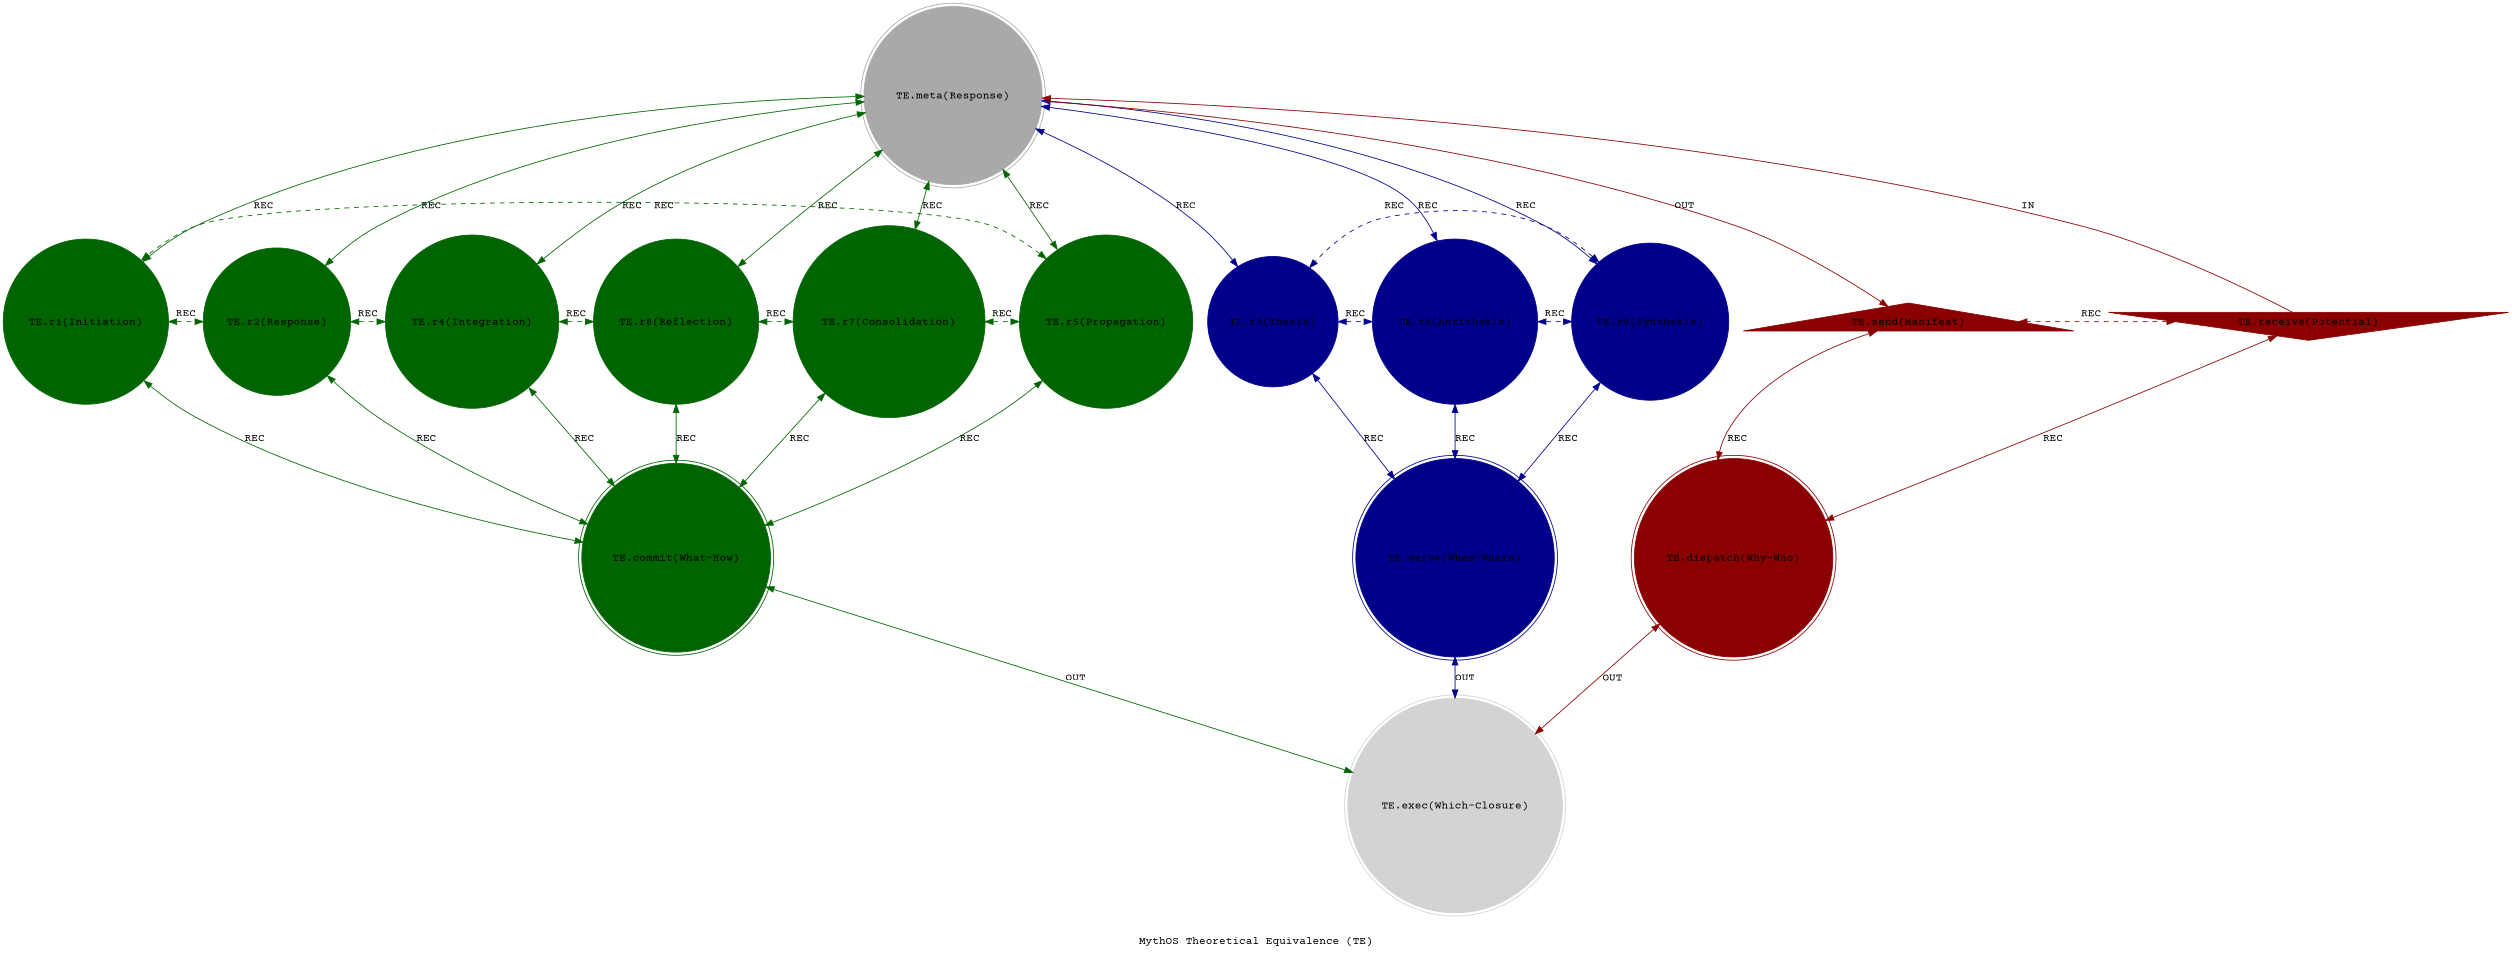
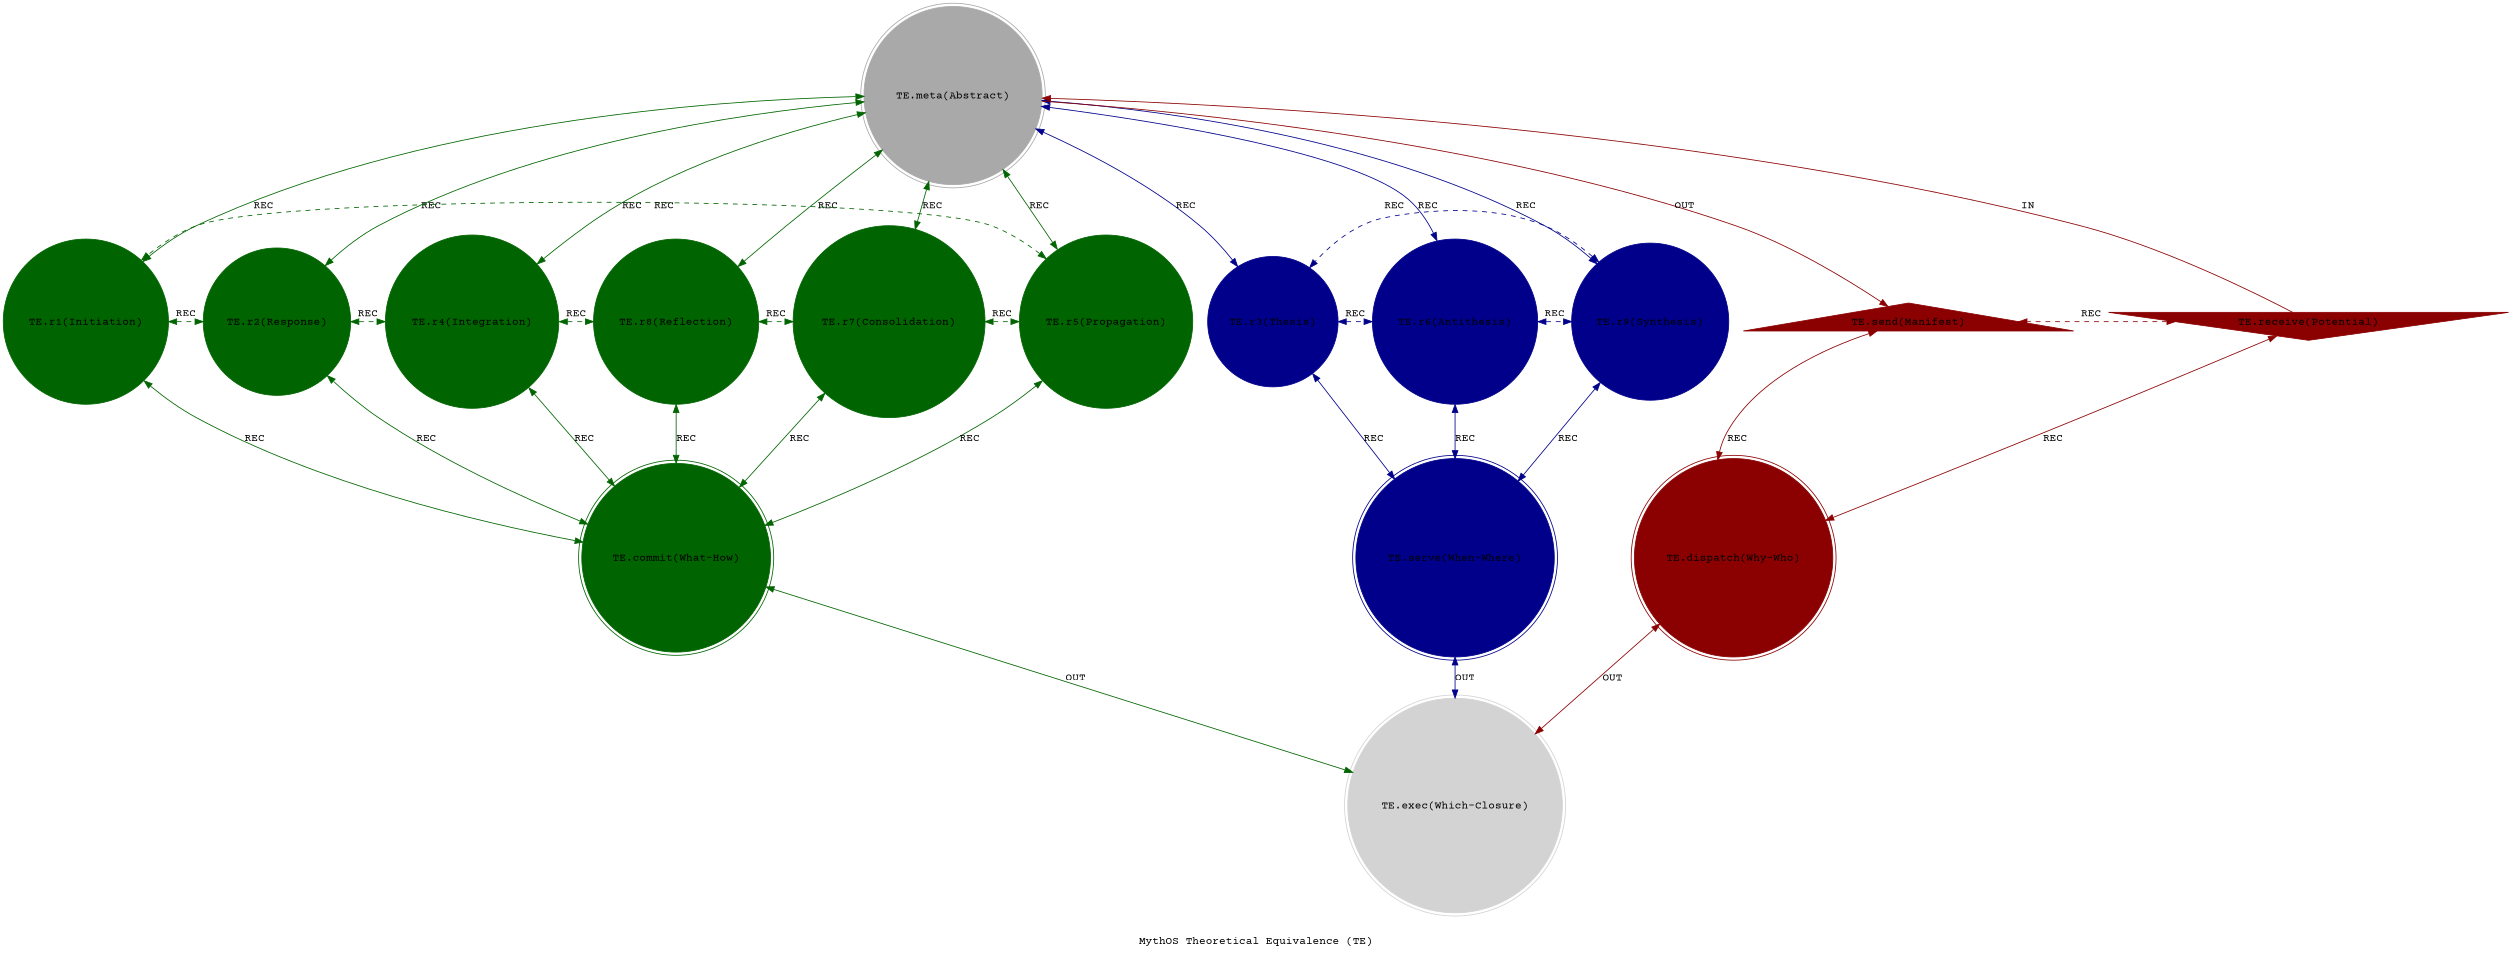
node "TE.meta(Response)": label "TE.meta(Response)" -> "TE.meta(Abstract)"
